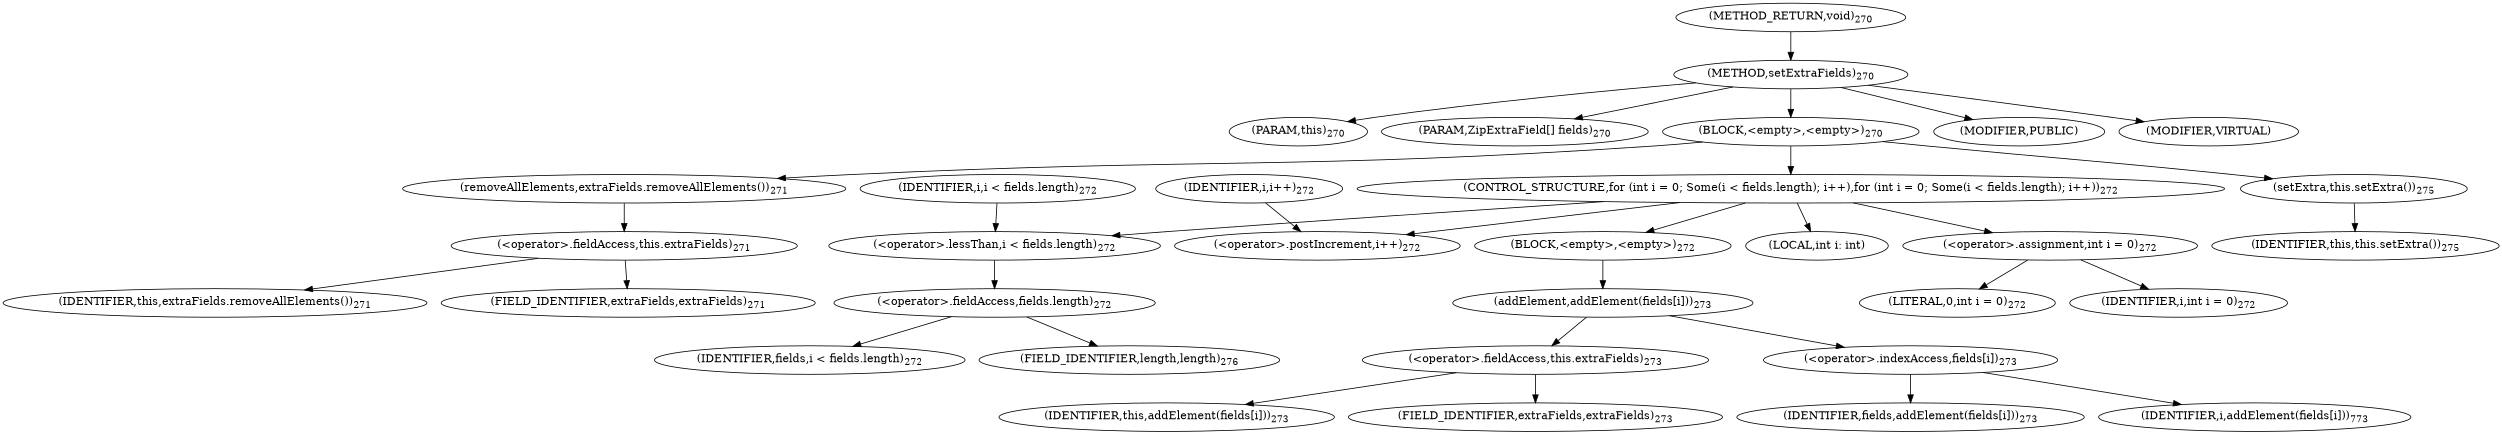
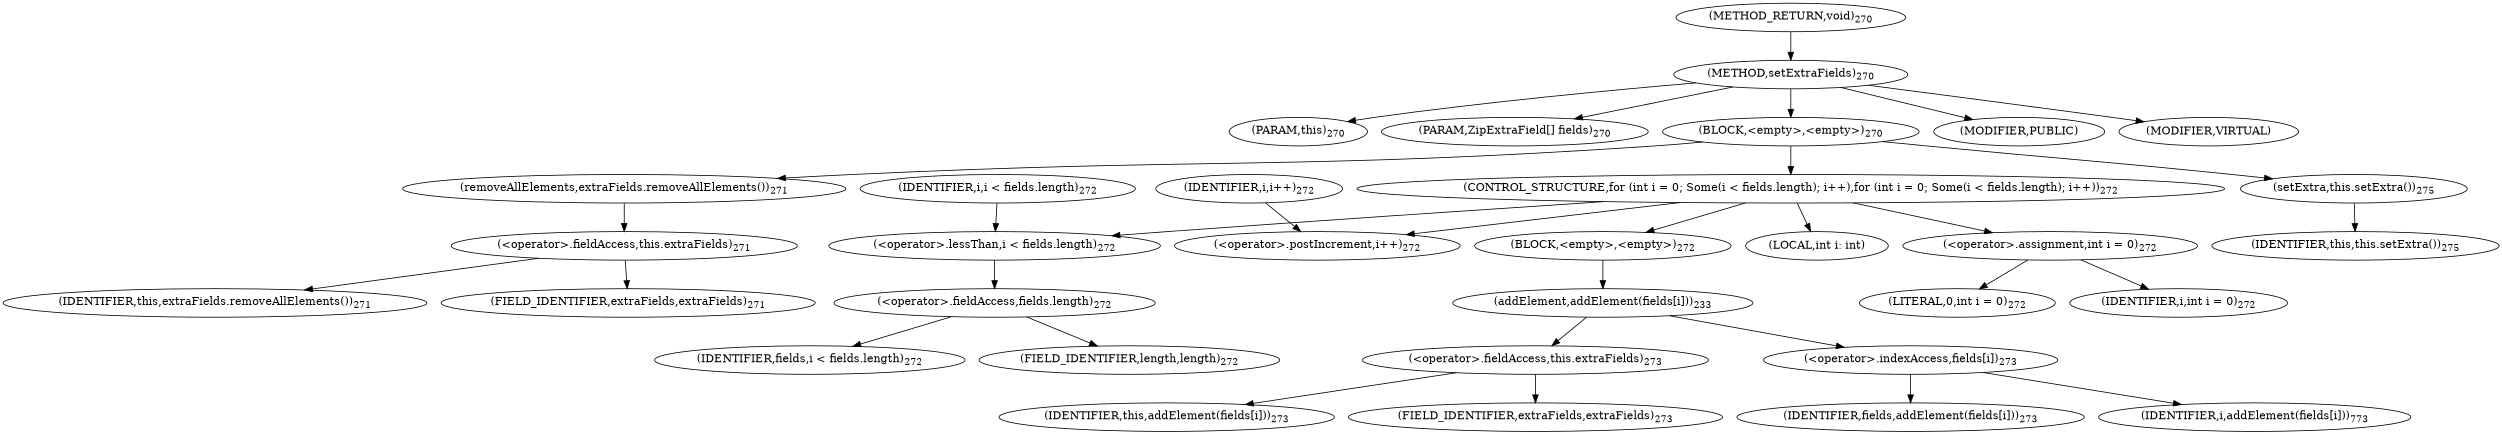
node "(addElement,addElement(fields[i]))": text "273" -> "233"
node "(FIELD_IDENTIFIER,length,length)": text "276" -> "272"
